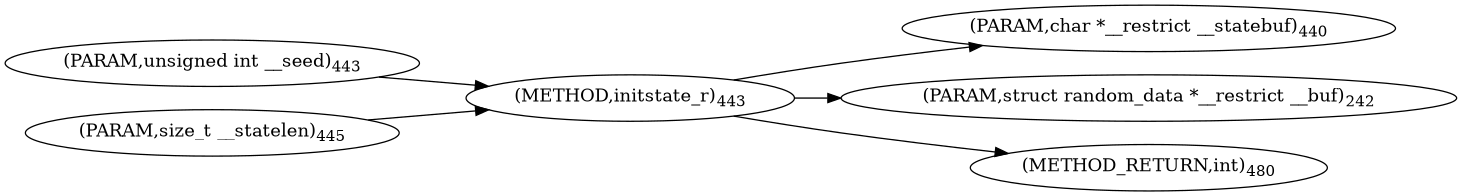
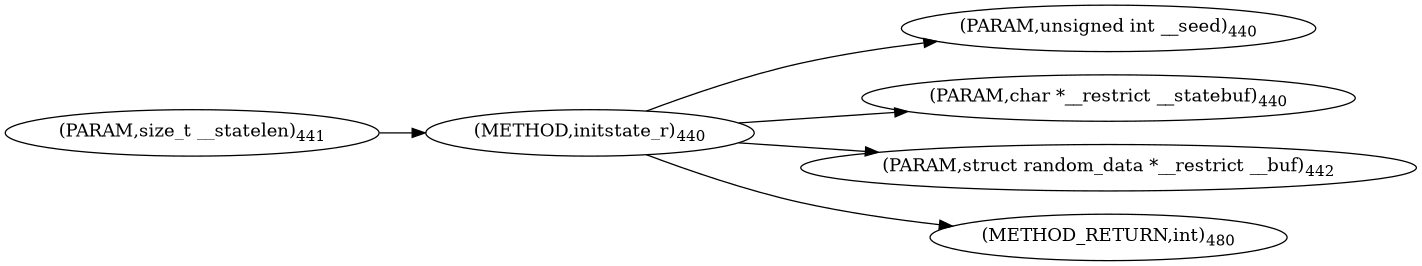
node "(PARAM,unsigned int __seed)": text "443" -> "440"
edge "(PARAM,unsigned int __seed)" -> "(METHOD,initstate_r)": reversed
node "(METHOD,initstate_r)": text "443" -> "440"
node "(PARAM,struct random_data *__restrict __buf)": text "242" -> "442"
node "(PARAM,size_t __statelen)": text "445" -> "441"
